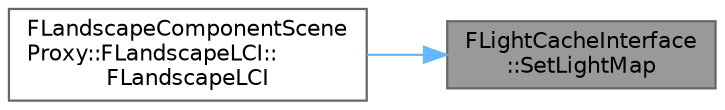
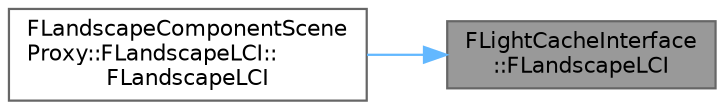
node "FLightCacheInterface ::SetLightMap": label "FLightCacheInterface ::SetLightMap" -> "FLightCacheInterface ::FLandscapeLCI"
